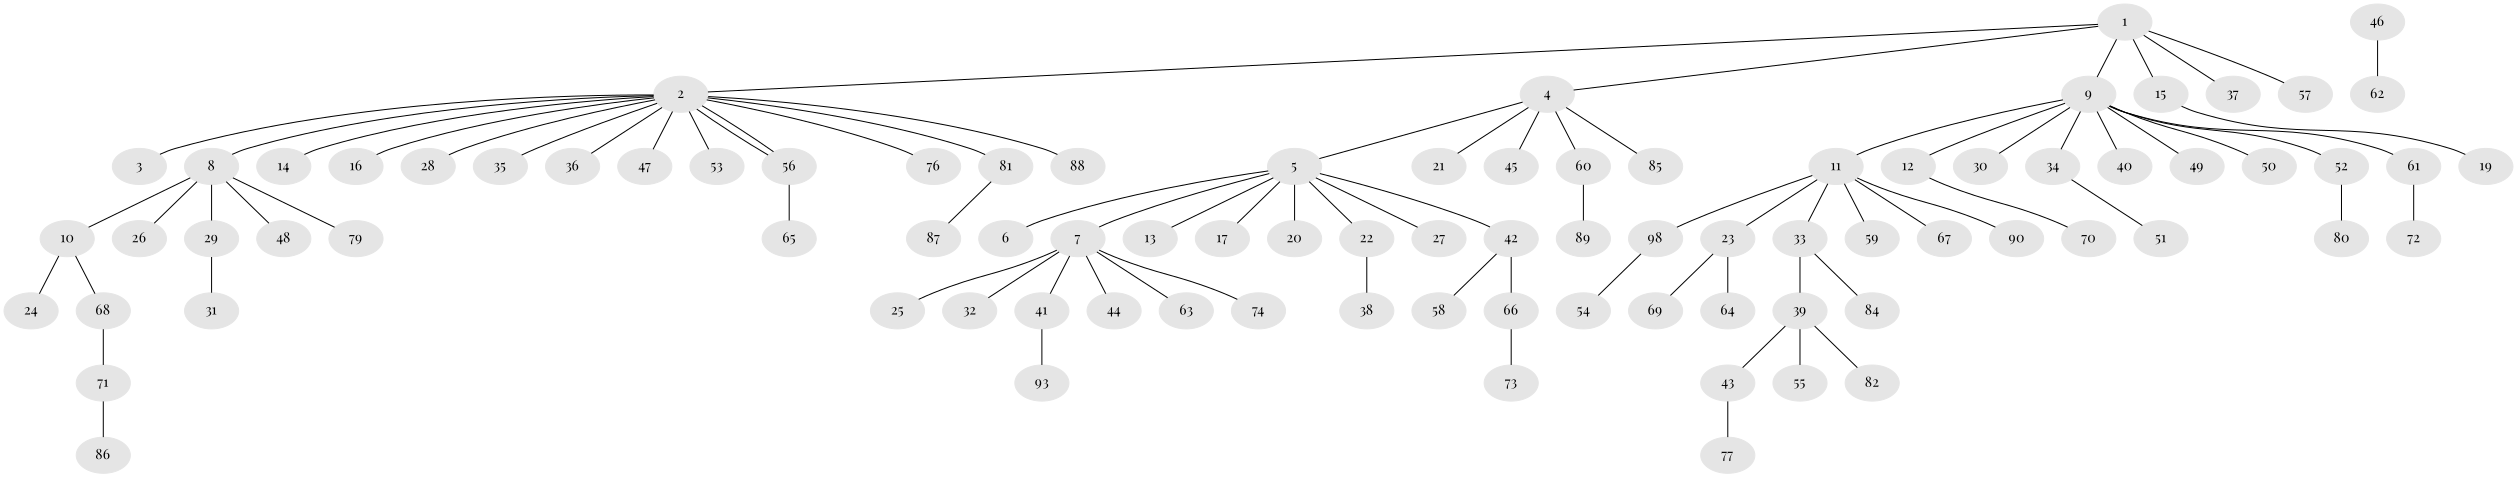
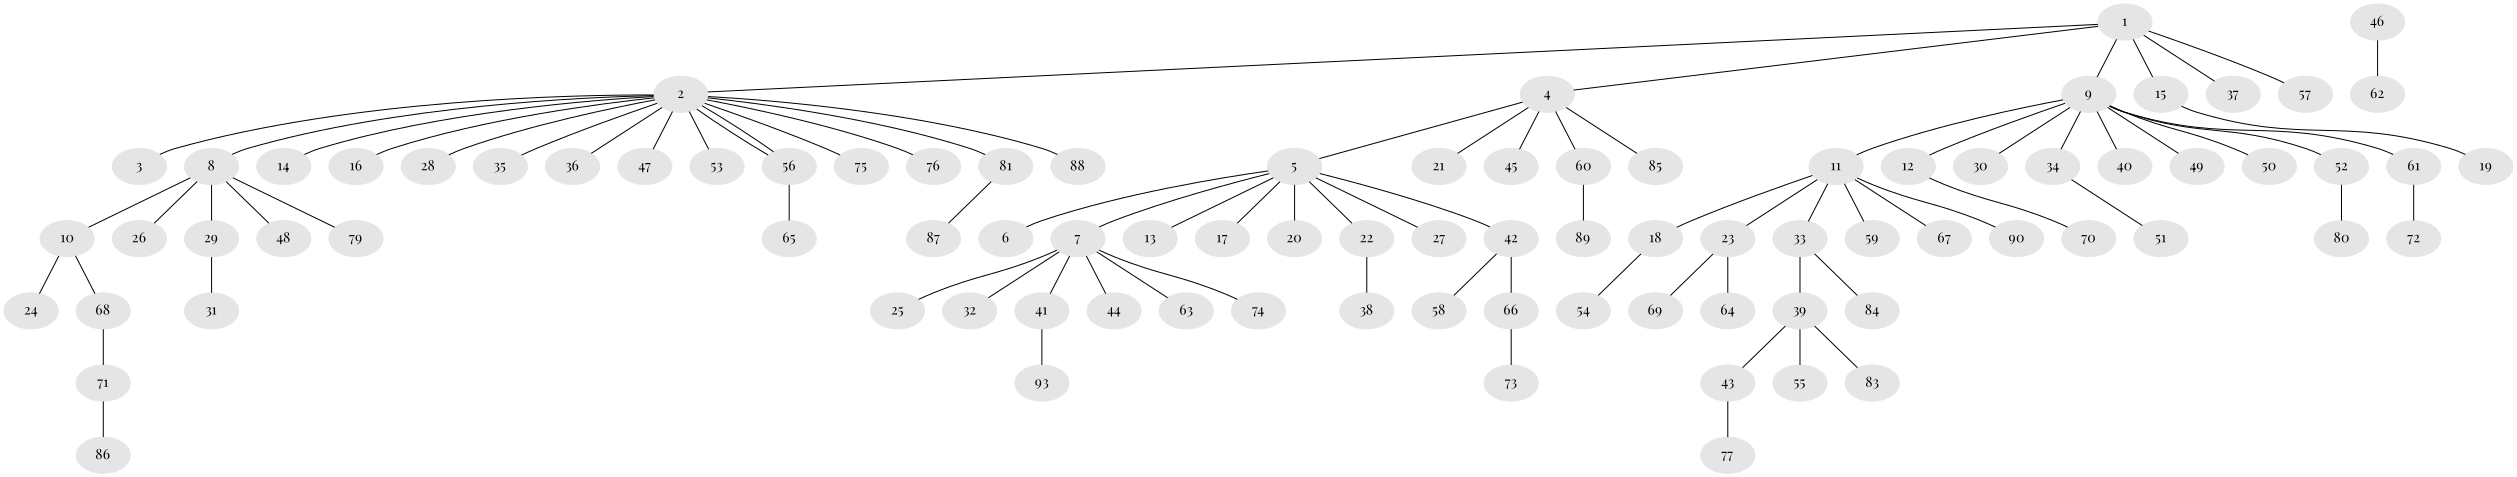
node "75": added
node "98": label "98" -> "18"
node "82": label "82" -> "83"
